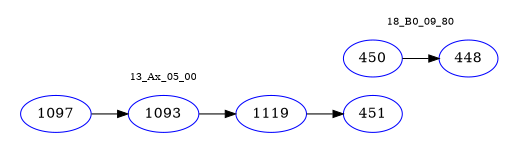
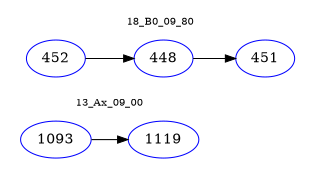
node "450": label "450" -> "452"
cluster "13_Ax_05_00": label "13_Ax_05_00" -> "13_Ax_09_00"
node "1097": removed
edge "1119" -> "451": now "448" -> "451"
